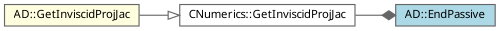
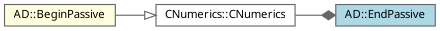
node "AD::GetInviscidProjJac": label "AD::GetInviscidProjJac" -> "AD::BeginPassive"
node "CNumerics::GetInviscidProjJac": label "CNumerics::GetInviscidProjJac" -> "CNumerics::CNumerics"
